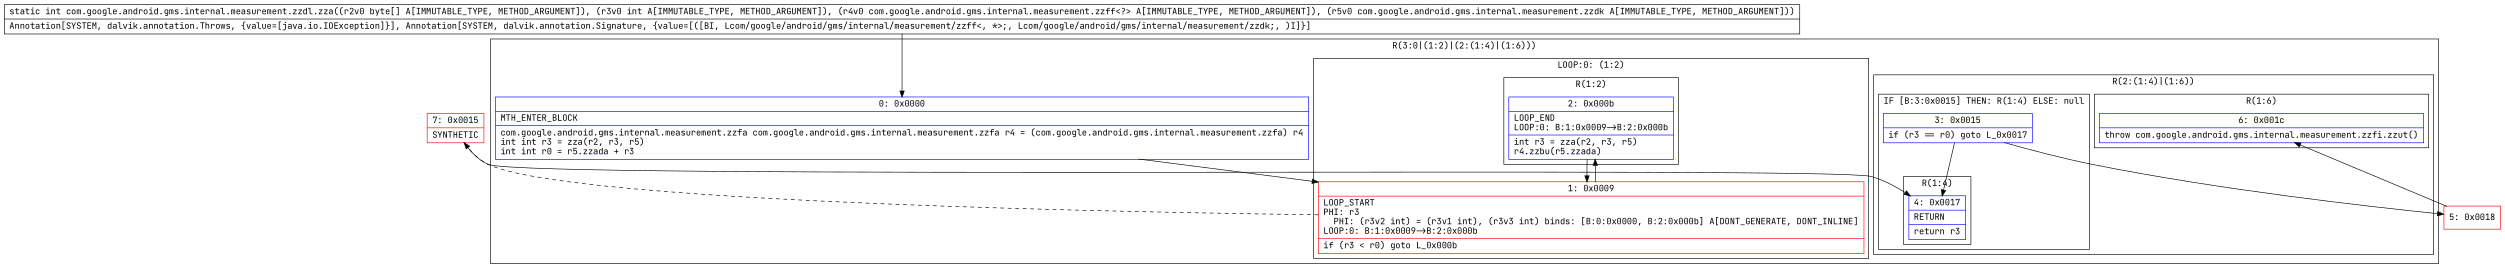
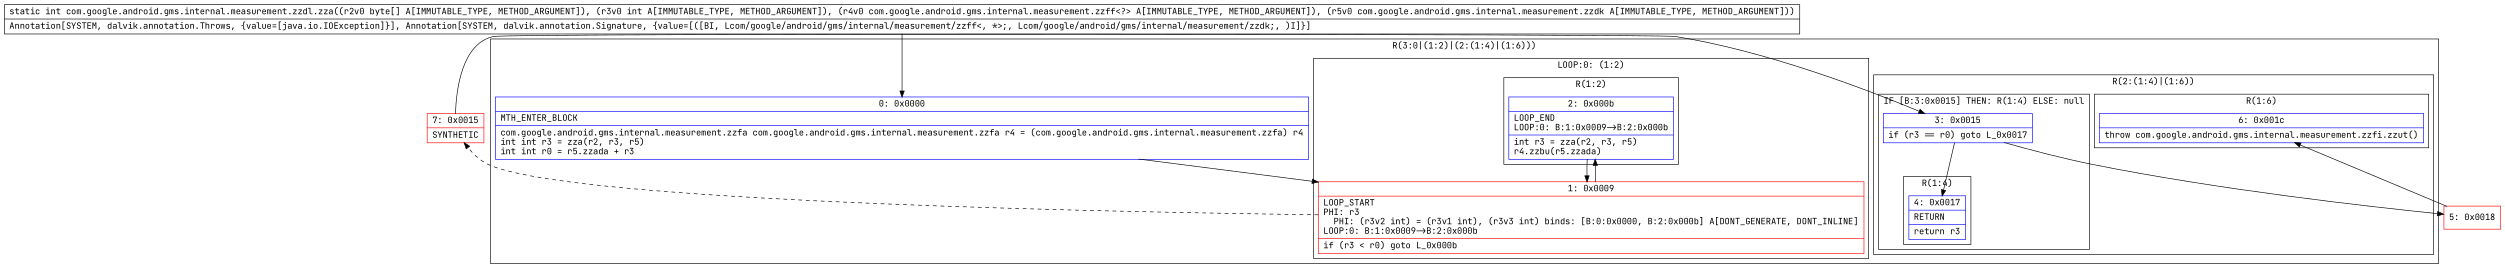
edge "7: 0x0015" -> "4: 0x0017": now "7: 0x0015" -> "3: 0x0015"
